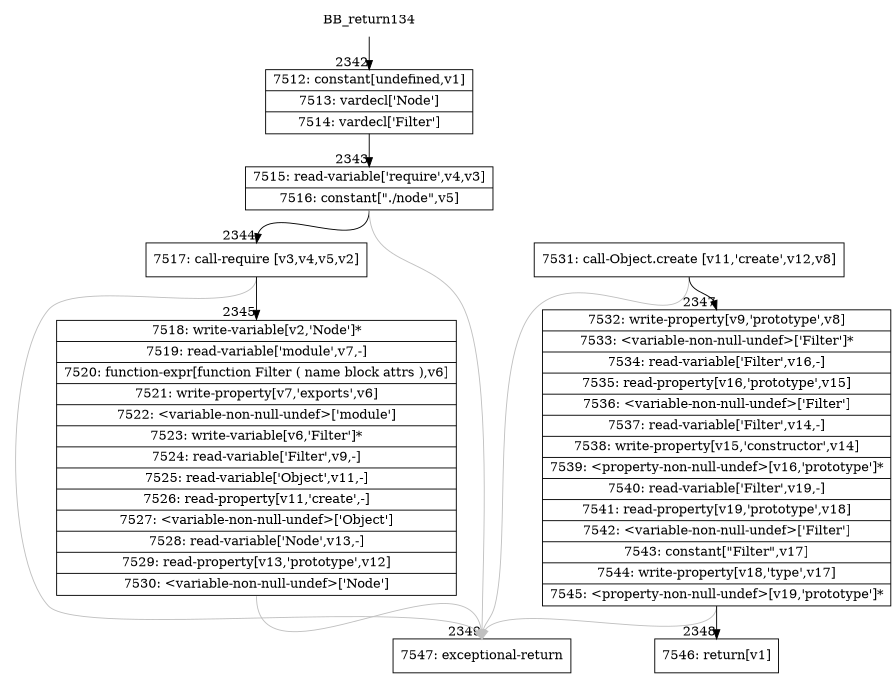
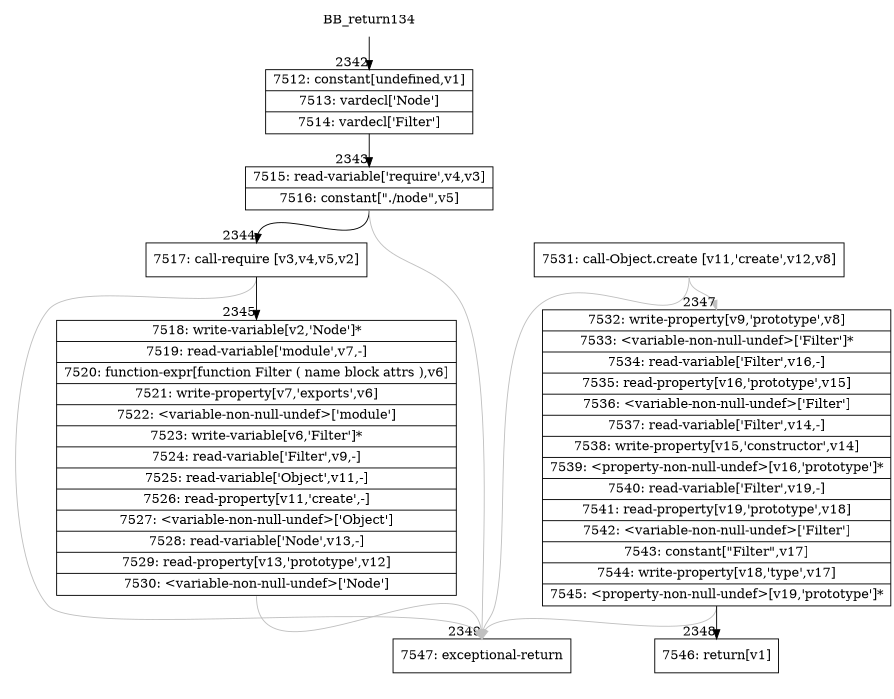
edge "7531: call-Object.create [v11,'create',v12,v8]" -> "7532: write-property[v9,'prototype',v8]": color black -> gray
